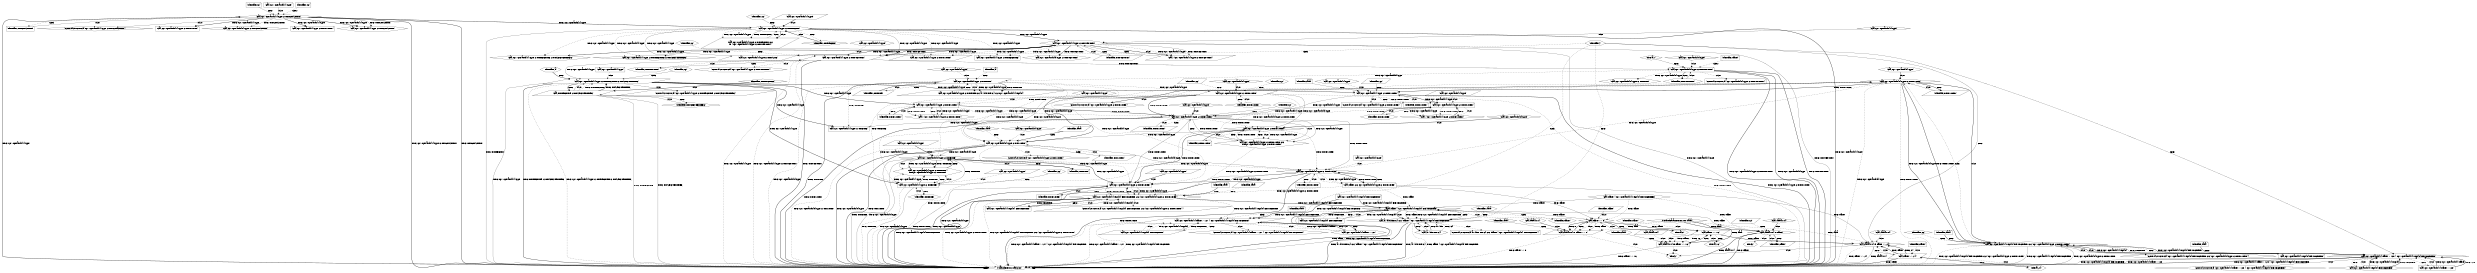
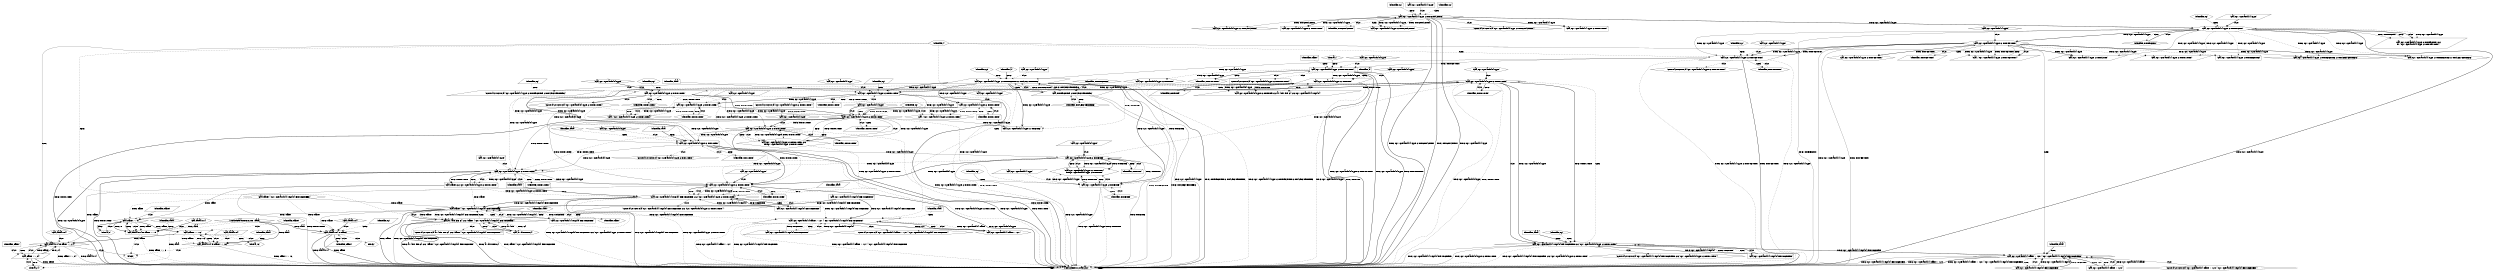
edge "(MethodParameterIn,ut8 *data)" -> "(Call,data[l++] = offset >> 24)": now "(MethodParameterIn,ut8 *data)" -> "(Literal,24)"
node "(Call,data[l++] = offset >> 8)": shape parallelogram -> note
node "(Call,data[l++] = offset >> 16)": shape note -> diamond
